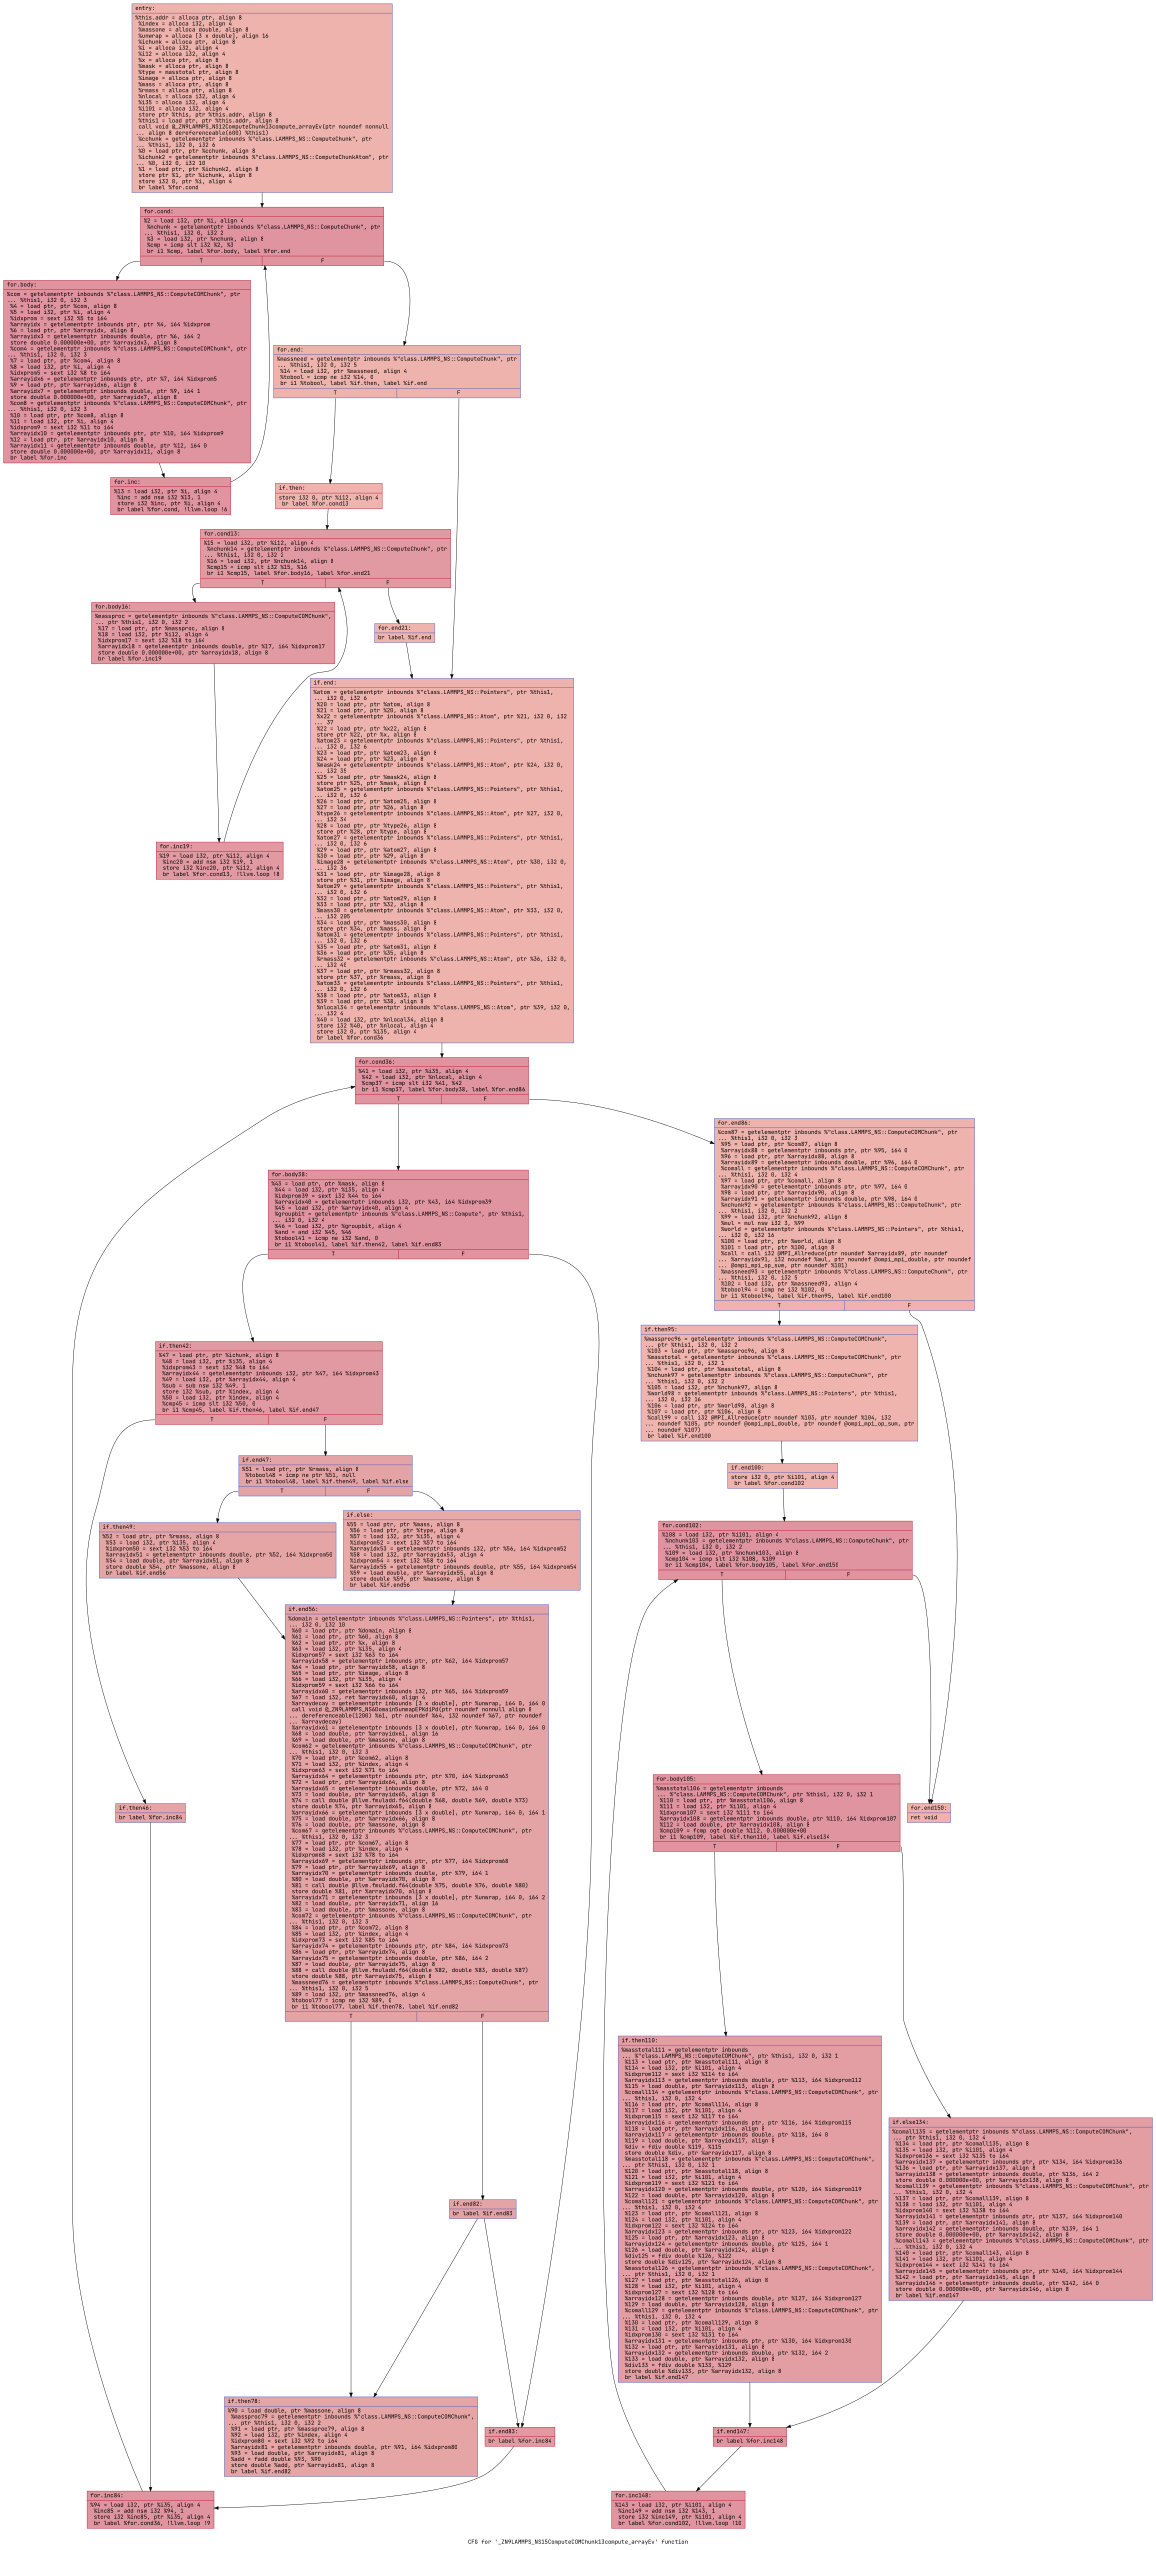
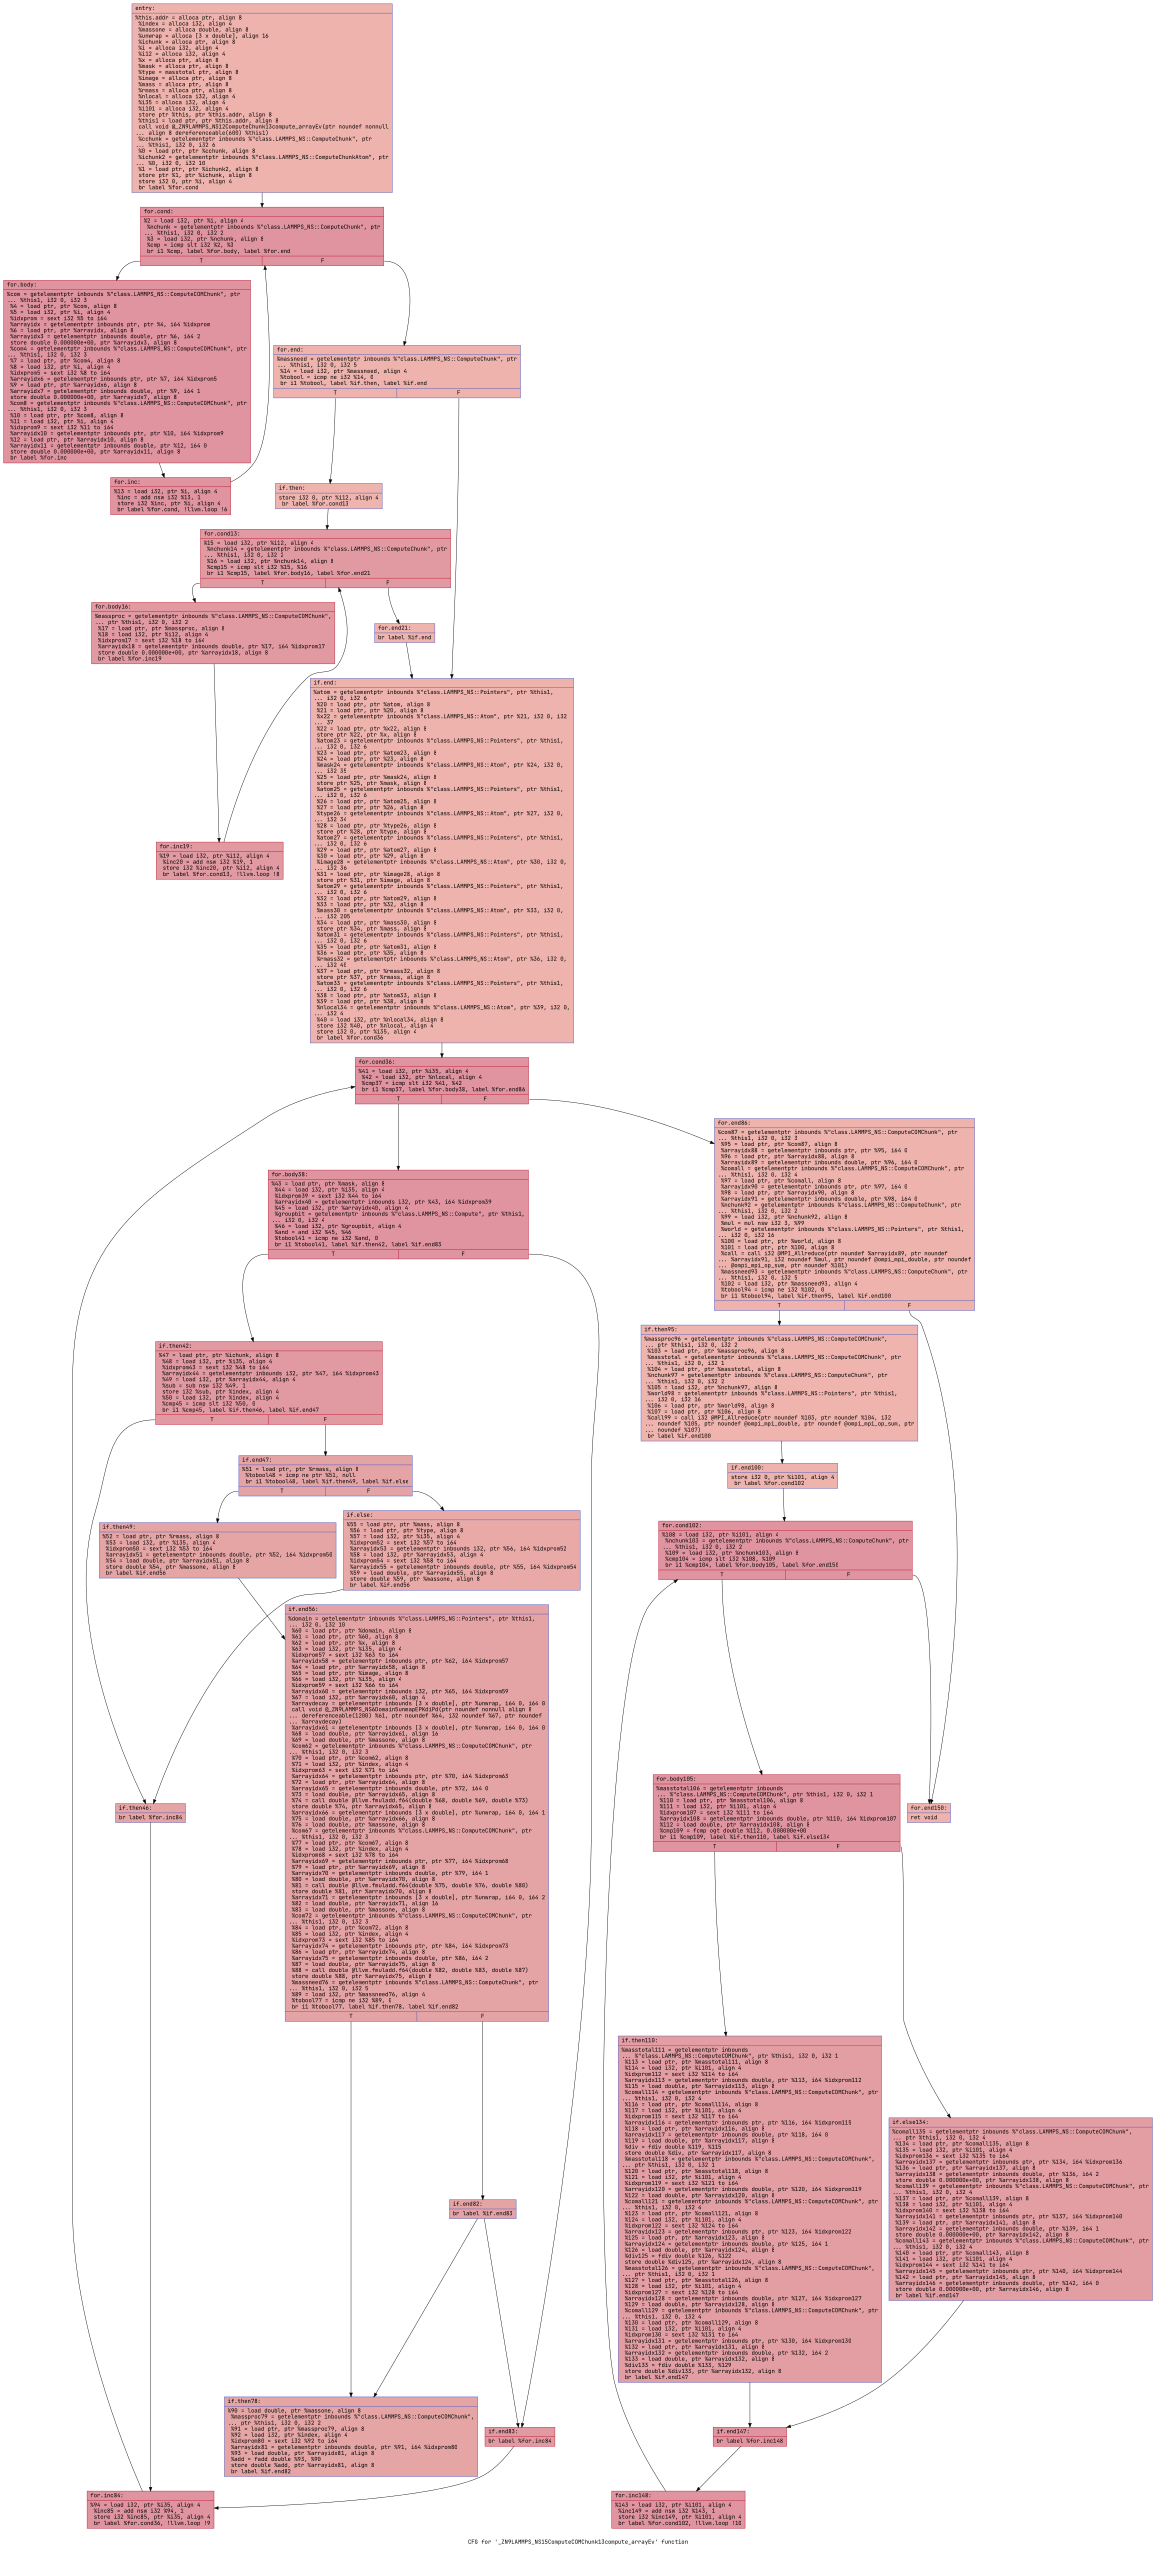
node "if.then:": color #b70d28ff -> #3d50c3ff
edge "if.else:" -> "if.end56:": now "if.else:" -> "if.then46:"
node "if.end56:": text "%67 = load i32, ret %arrayidx60, align 4" -> "%67 = load i32, ptr %arrayidx60, align 4"
